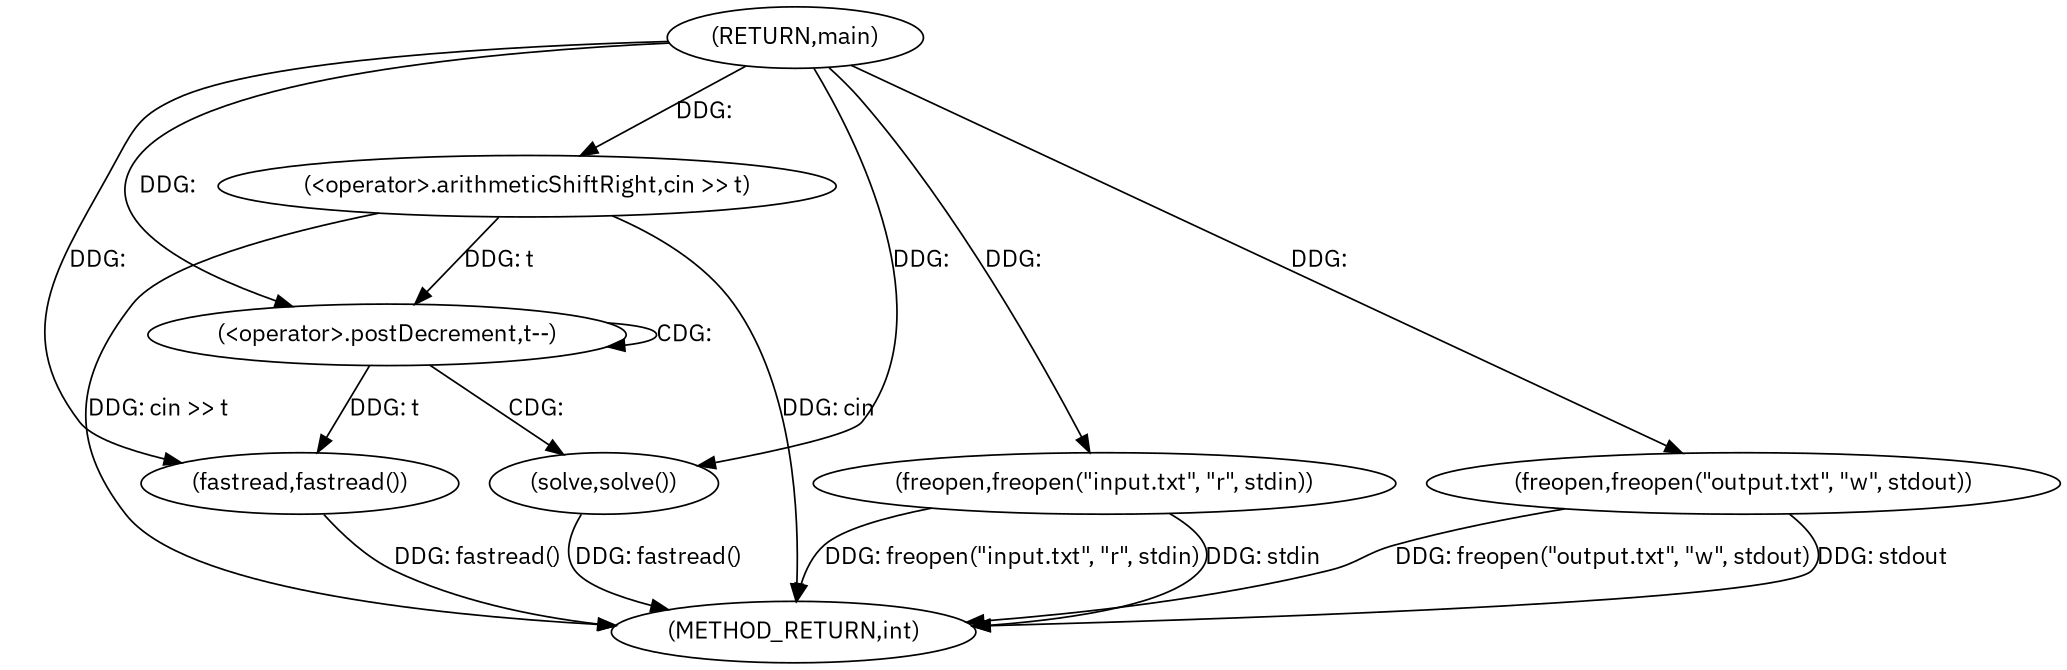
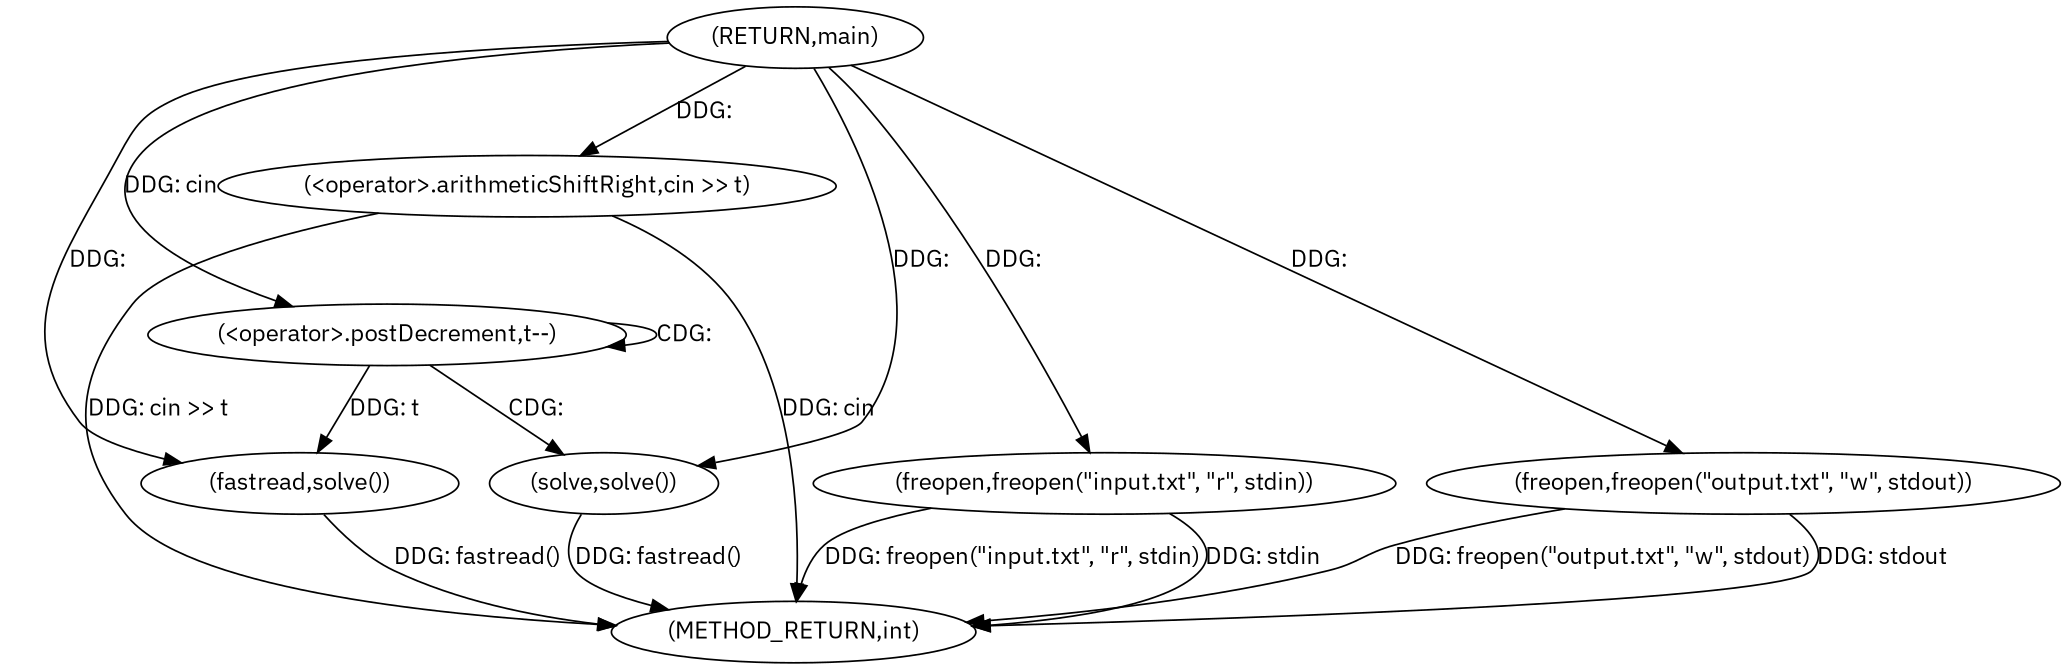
edge "(RETURN,main)" -> "(<operator>.postDecrement,t--)": label "DDG: " -> "DDG: cin"
edge "(<operator>.arithmeticShiftRight,cin >> t)" -> "(<operator>.postDecrement,t--)": removed, label "DDG: t"
node "(fastread,fastread())": label "(fastread,fastread())" -> "(fastread,solve())"
